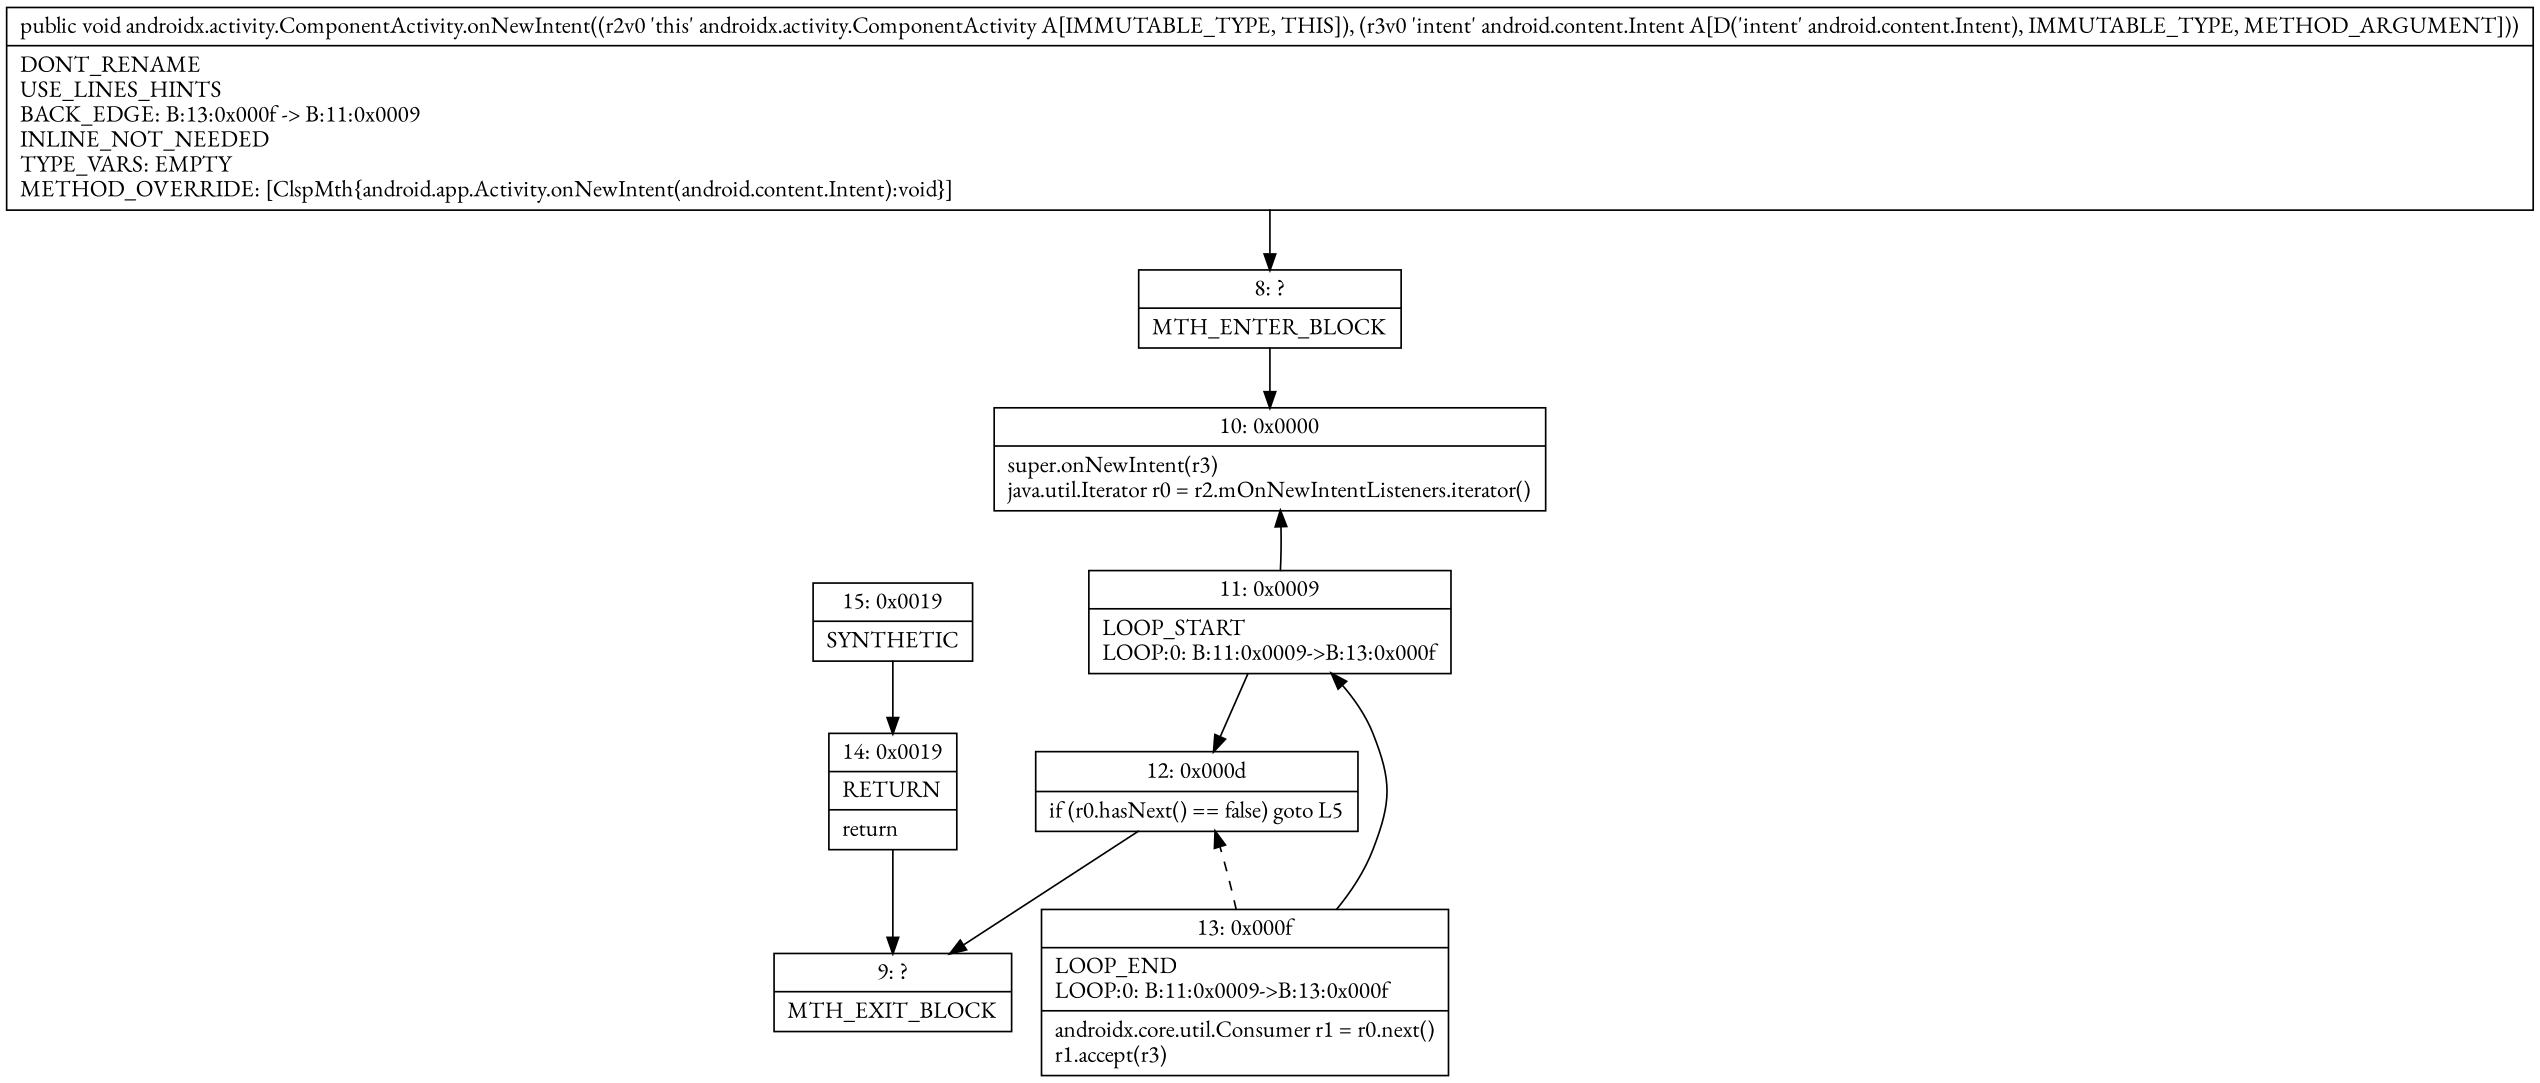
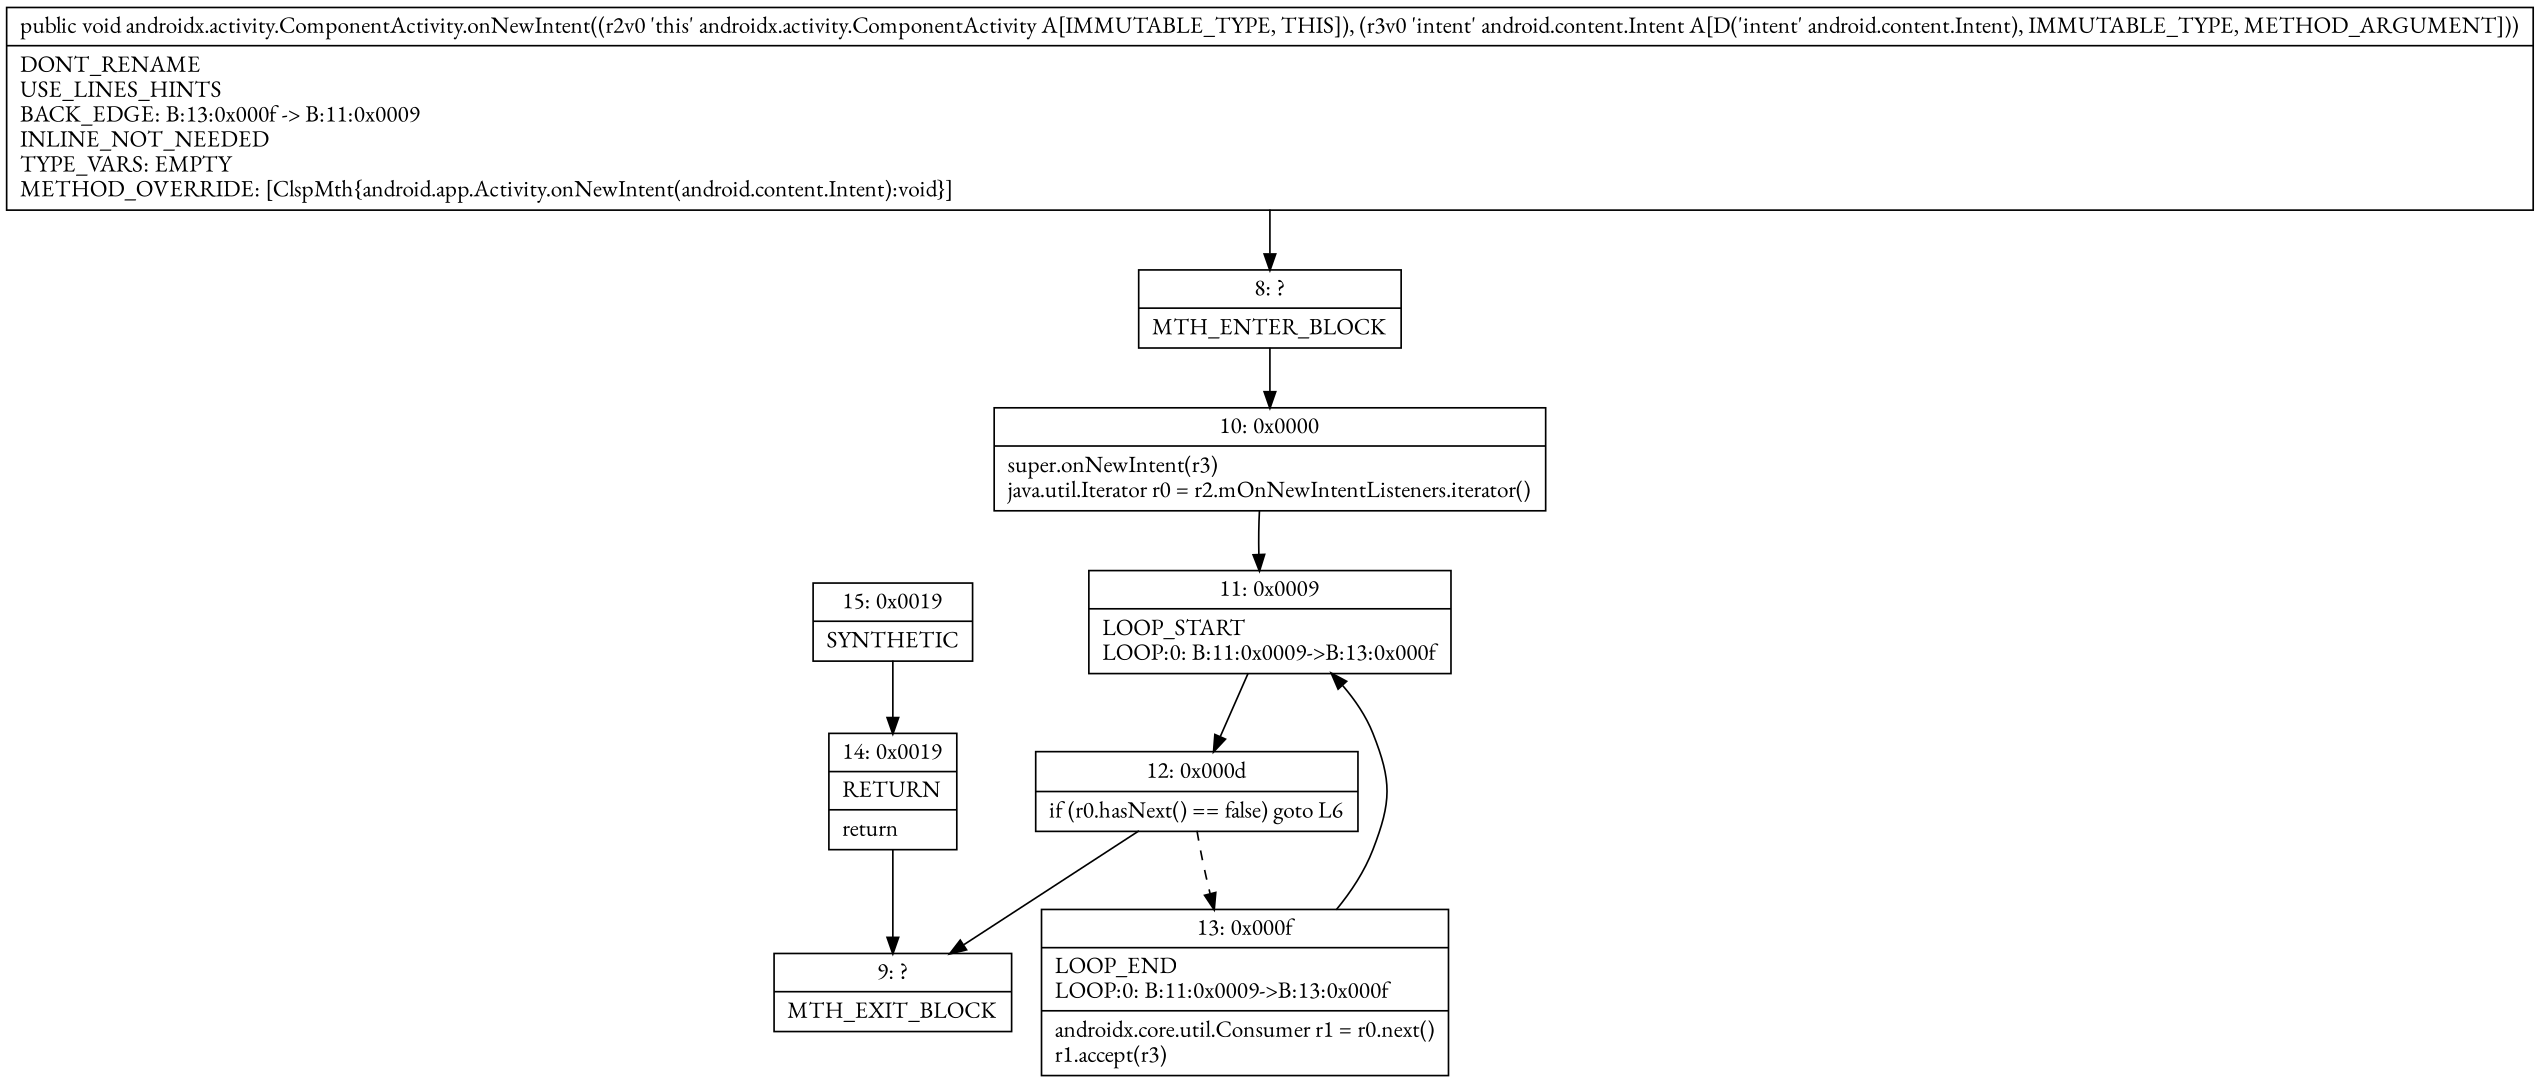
edge "11: 0x0009" -> "10: 0x0000": reversed
node "12: 0x000d": text "if (r0.hasNext() == false) goto L5" -> "if (r0.hasNext() == false) goto L6"
edge "13: 0x000f" -> "12: 0x000d": reversed
